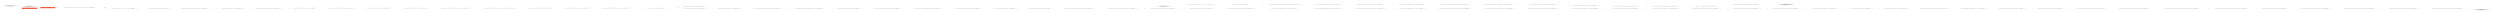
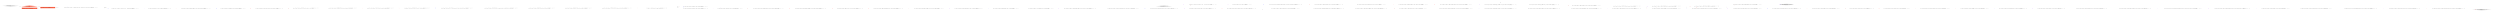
node "toFlinkConfig['0', '0', '1']": fillcolor lightgray -> tomato
